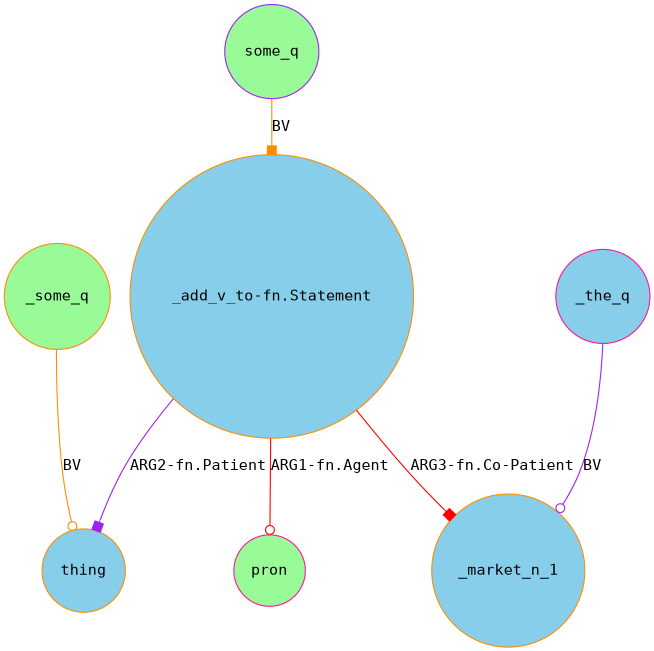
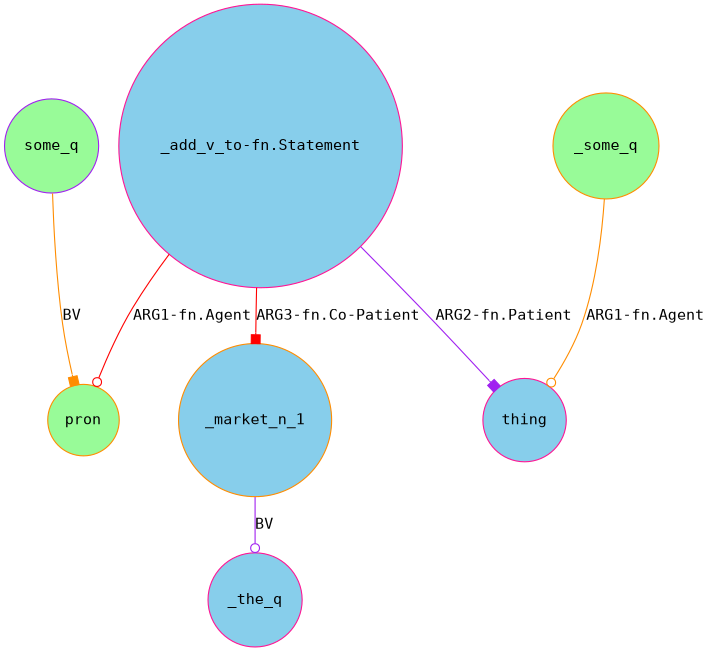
edge "some_q" -> "_add_v_to-fn.Statement": now "some_q" -> "pron"
node "_add_v_to-fn.Statement": color darkorange -> deeppink
edge "_the_q" -> "_market_n_1": reversed
edge "_some_q" -> "thing": label "BV" -> "ARG1-fn.Agent"
node "thing": color darkorange -> deeppink
node "pron": color deeppink -> darkorange
